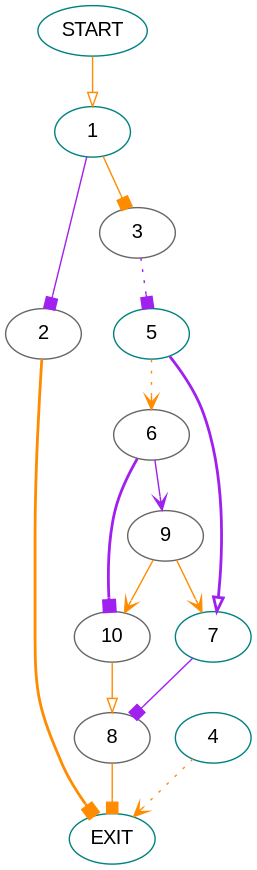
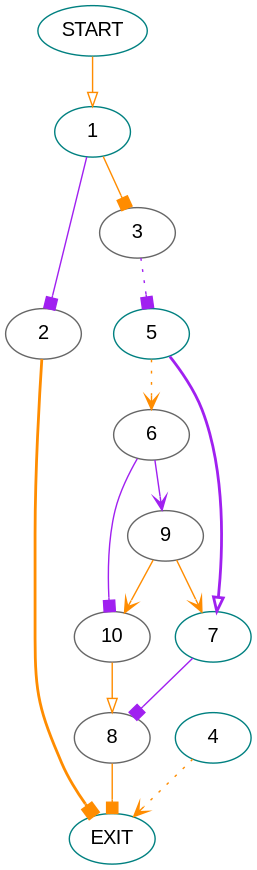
edge "6" -> "10": style bold -> solid
